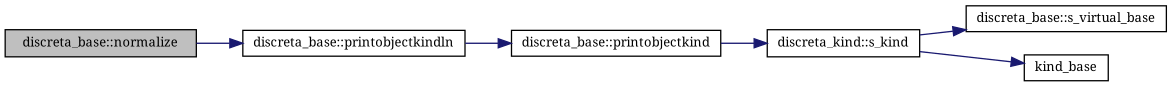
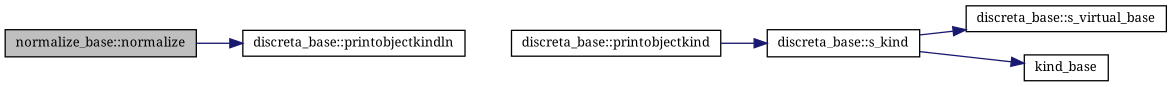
node "discreta_base::normalize": label "discreta_base::normalize" -> "normalize_base::normalize"
edge "discreta_base::printobjectkindln" -> "discreta_base::printobjectkind": removed
node "discreta_kind::s_kind": label "discreta_kind::s_kind" -> "discreta_base::s_kind"
